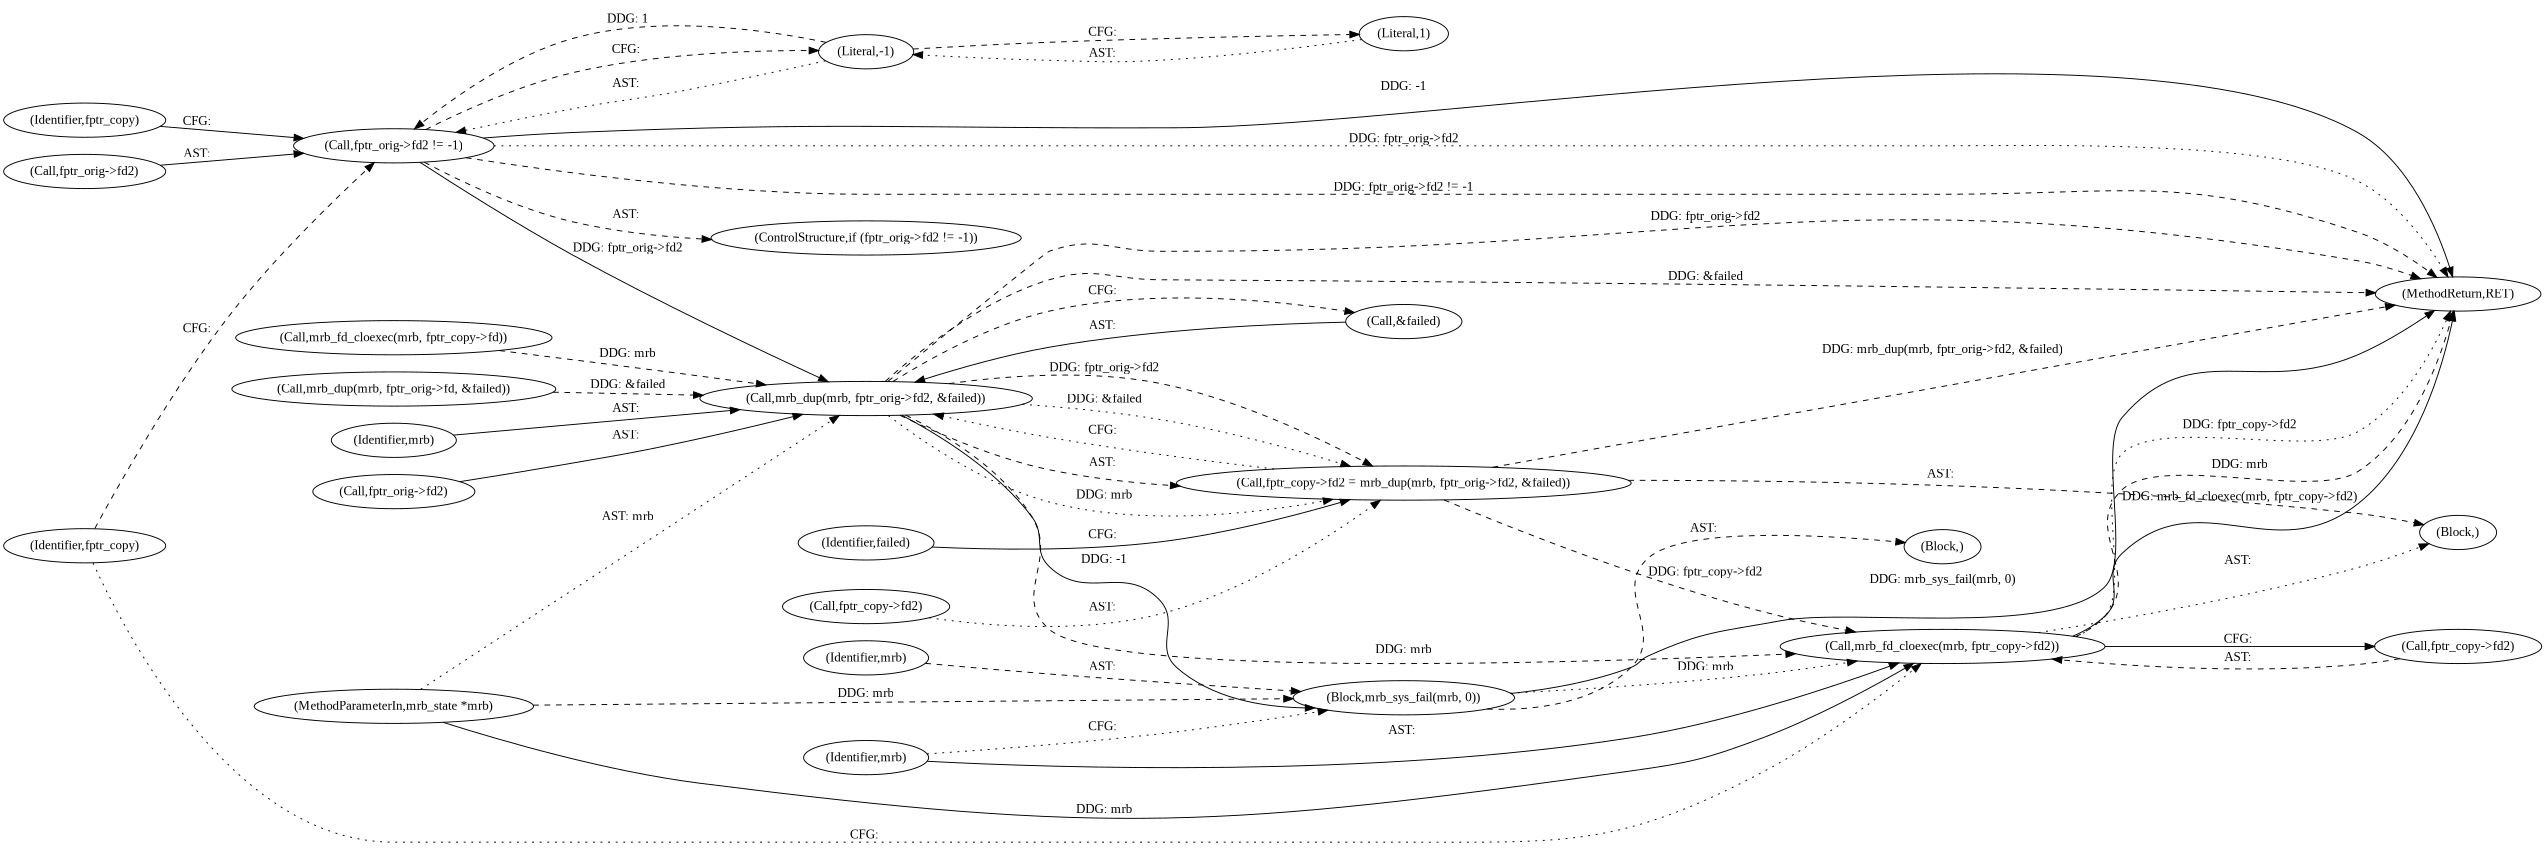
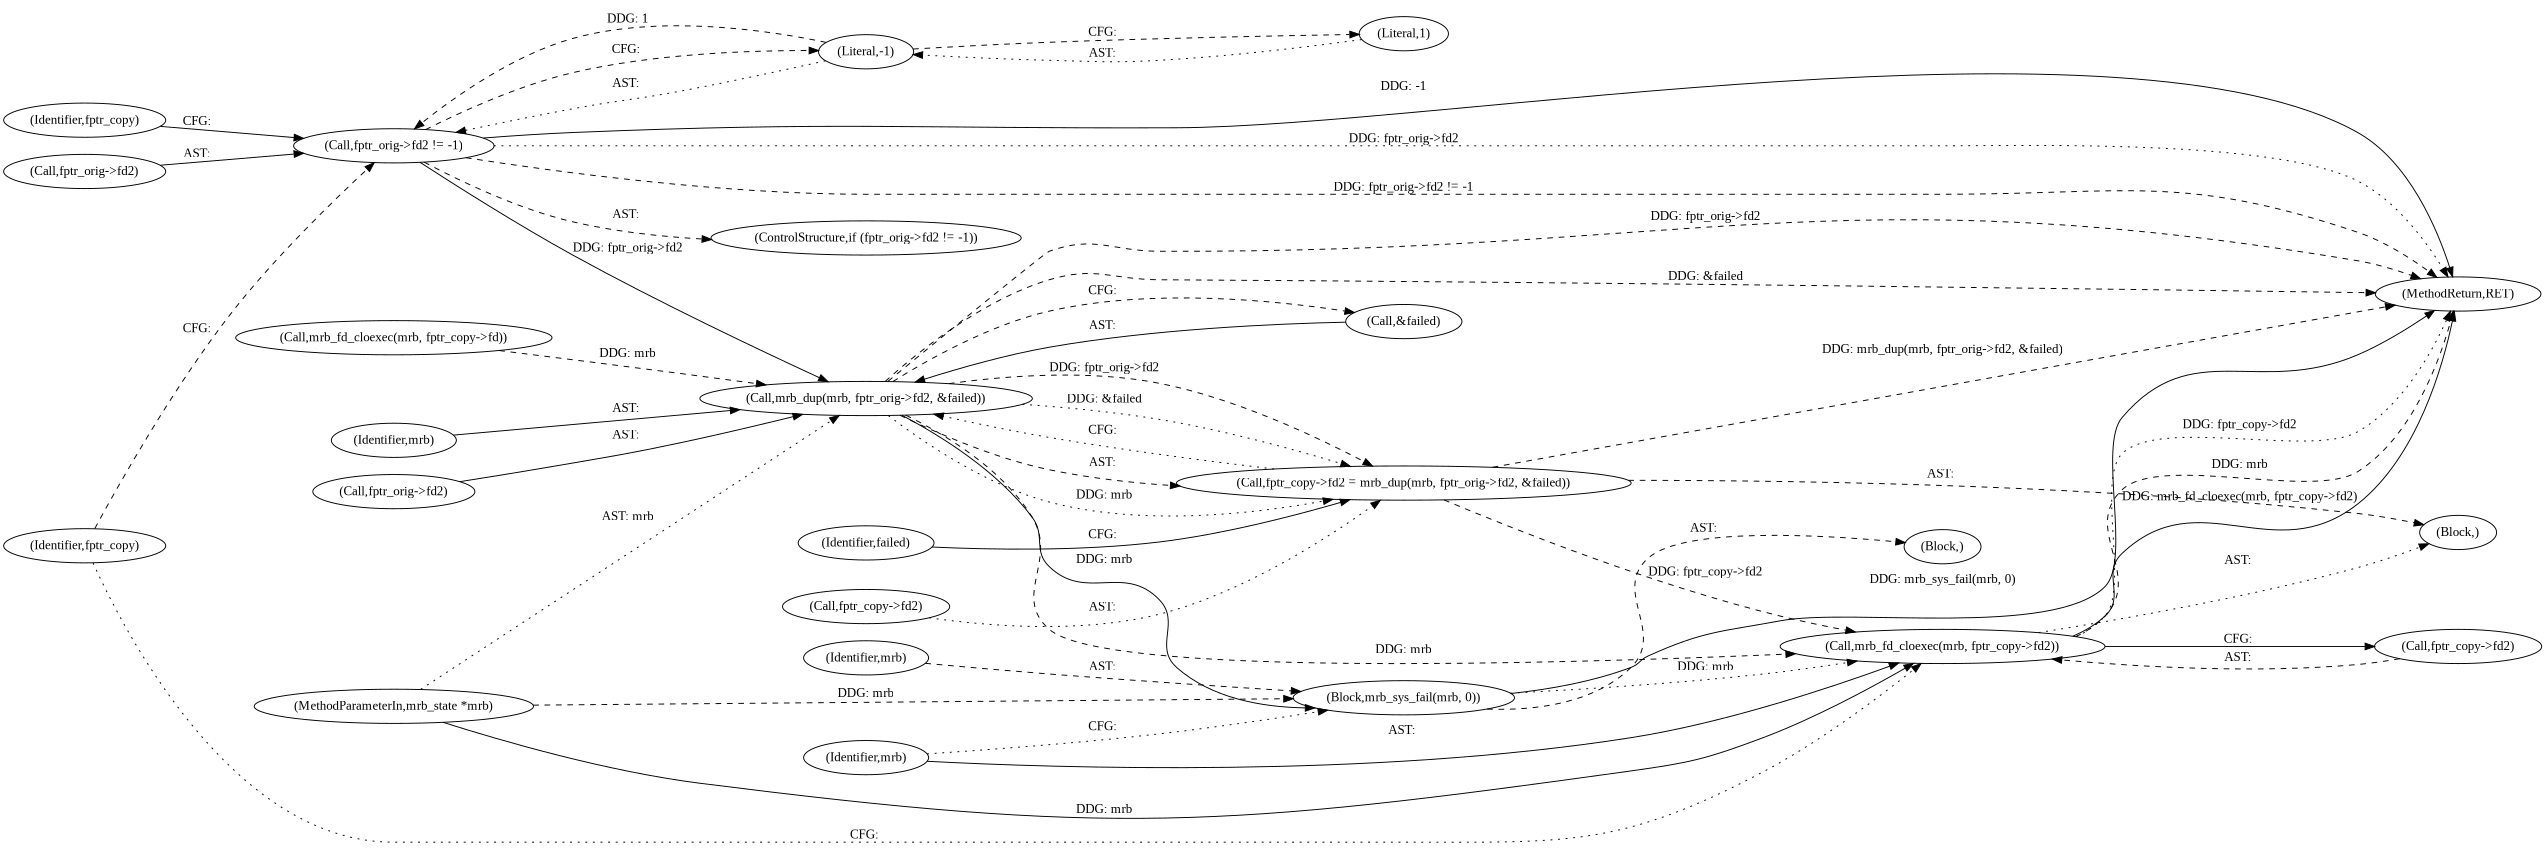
node "(Call,mrb_dup(mrb, fptr_orig->fd, &failed))": removed
edge "(Call,mrb_dup(mrb, fptr_orig->fd2, &failed))" -> "(Block,mrb_sys_fail(mrb, 0))": label "DDG: -1" -> "DDG: mrb"
